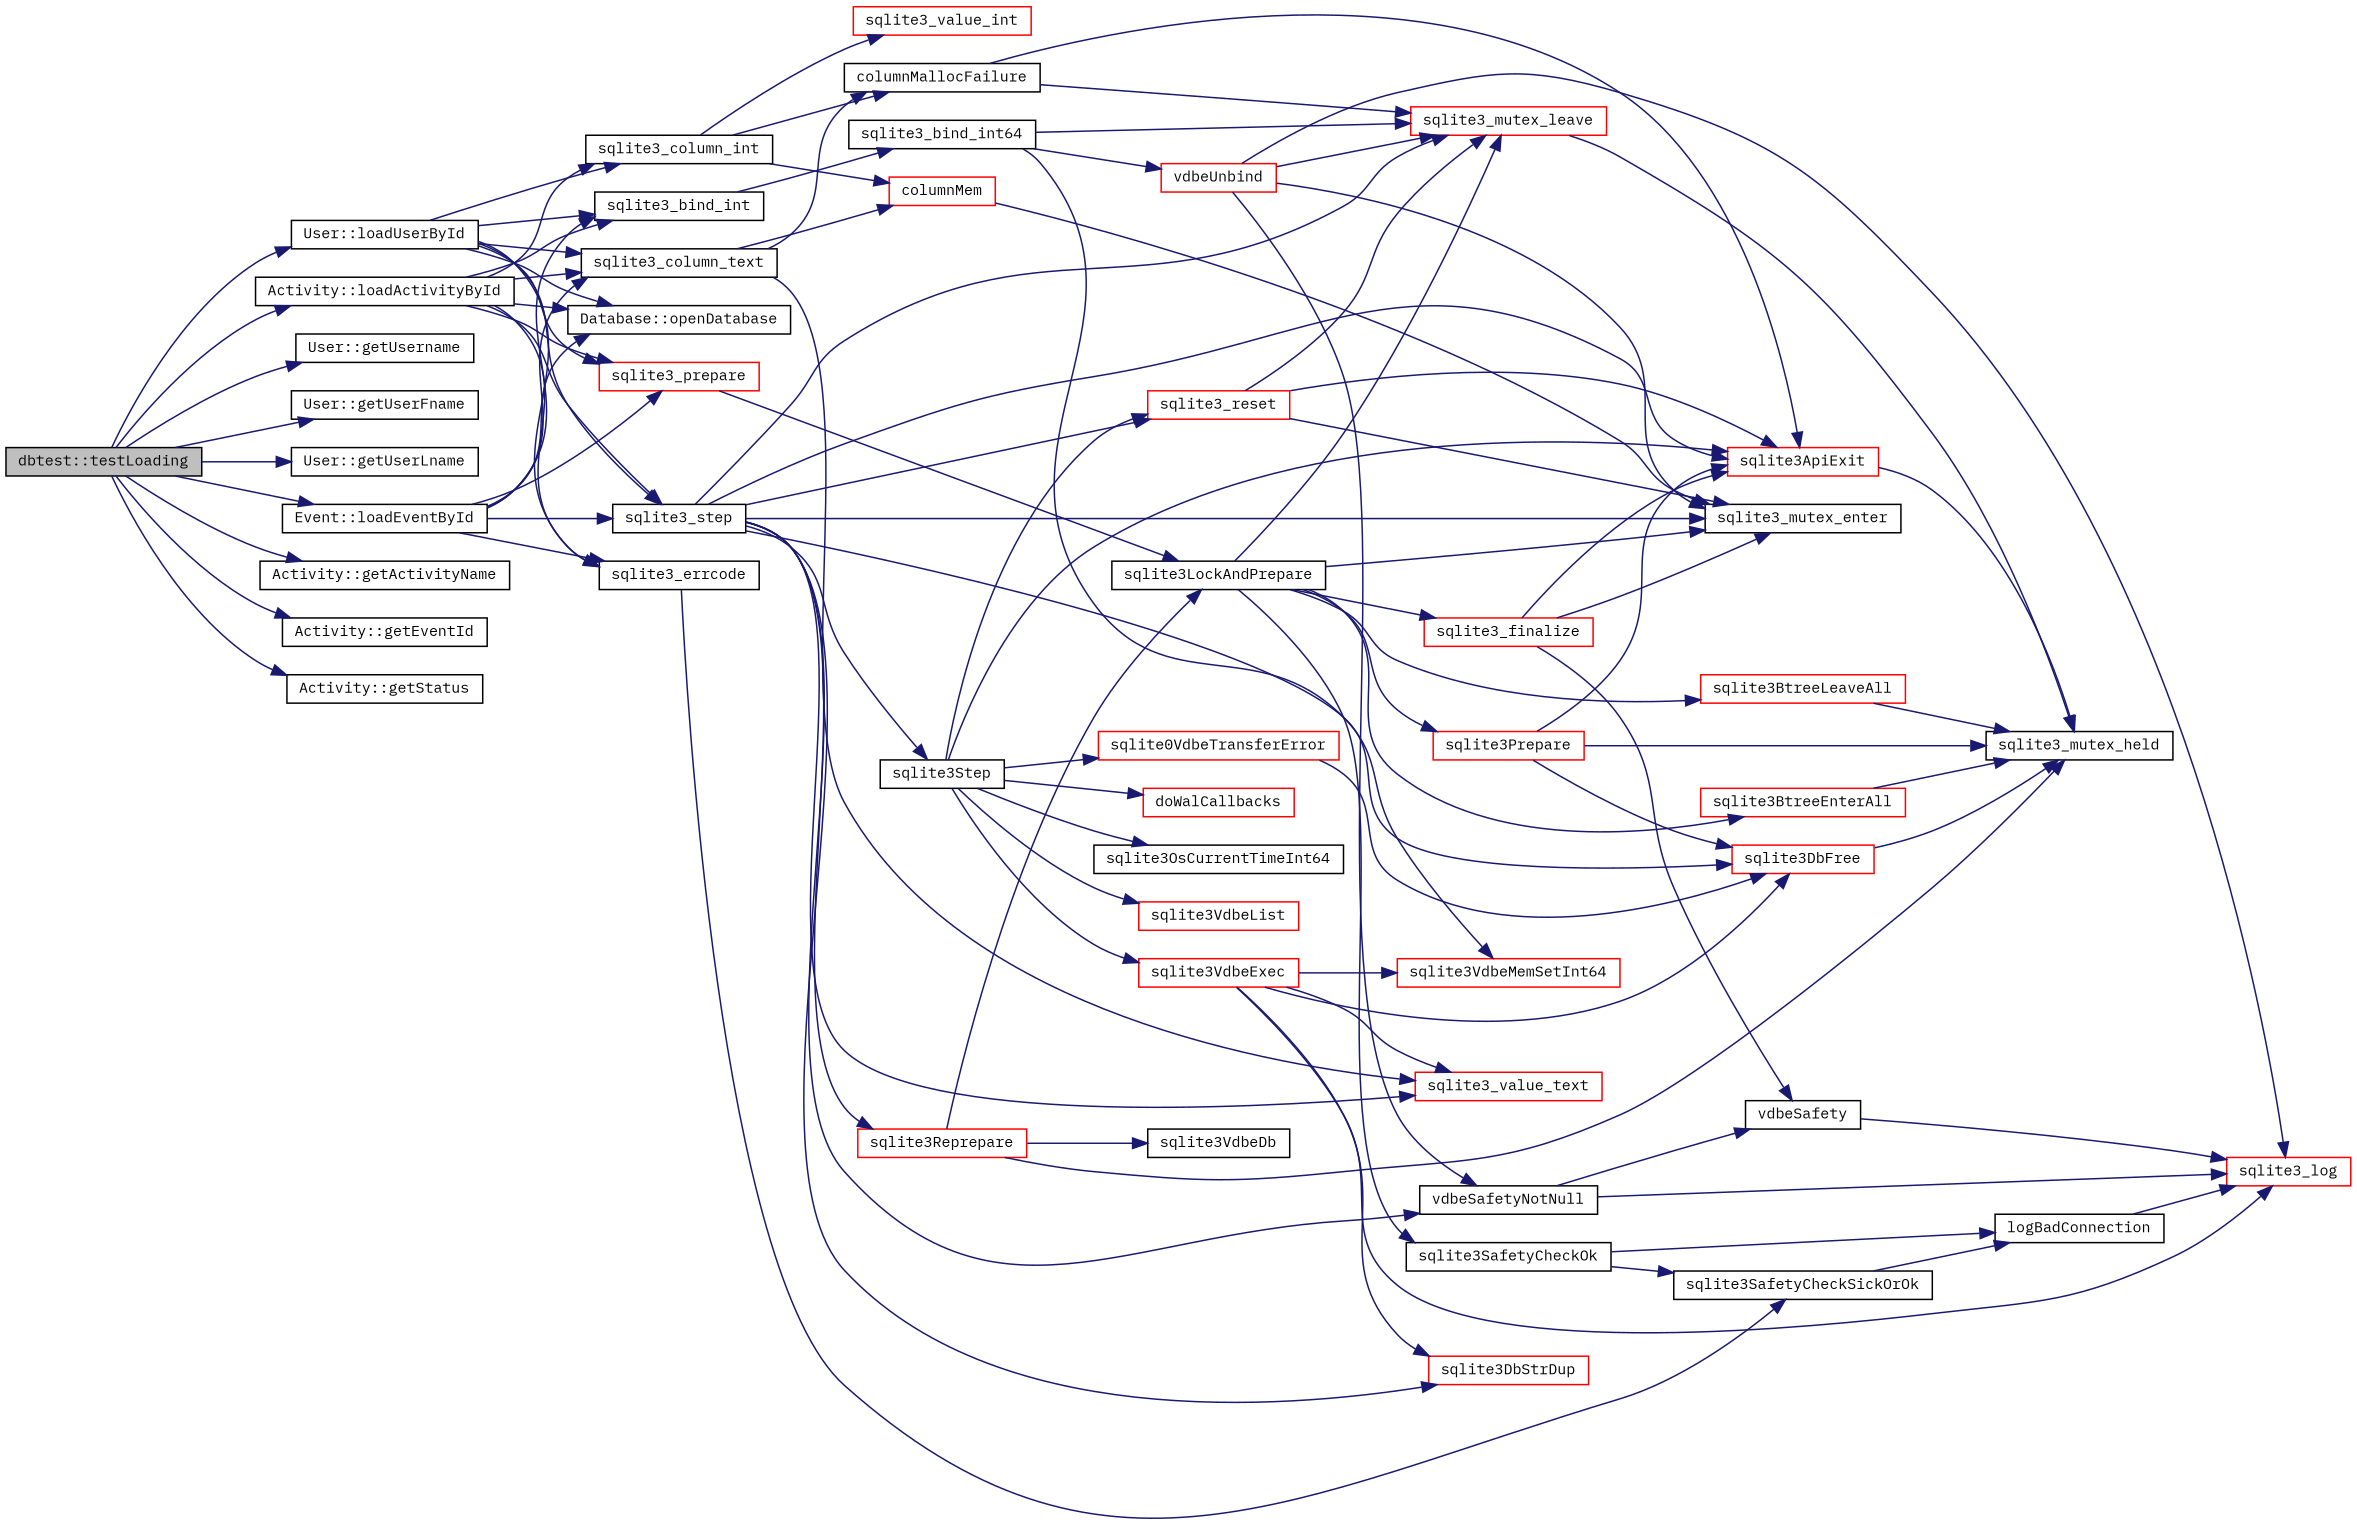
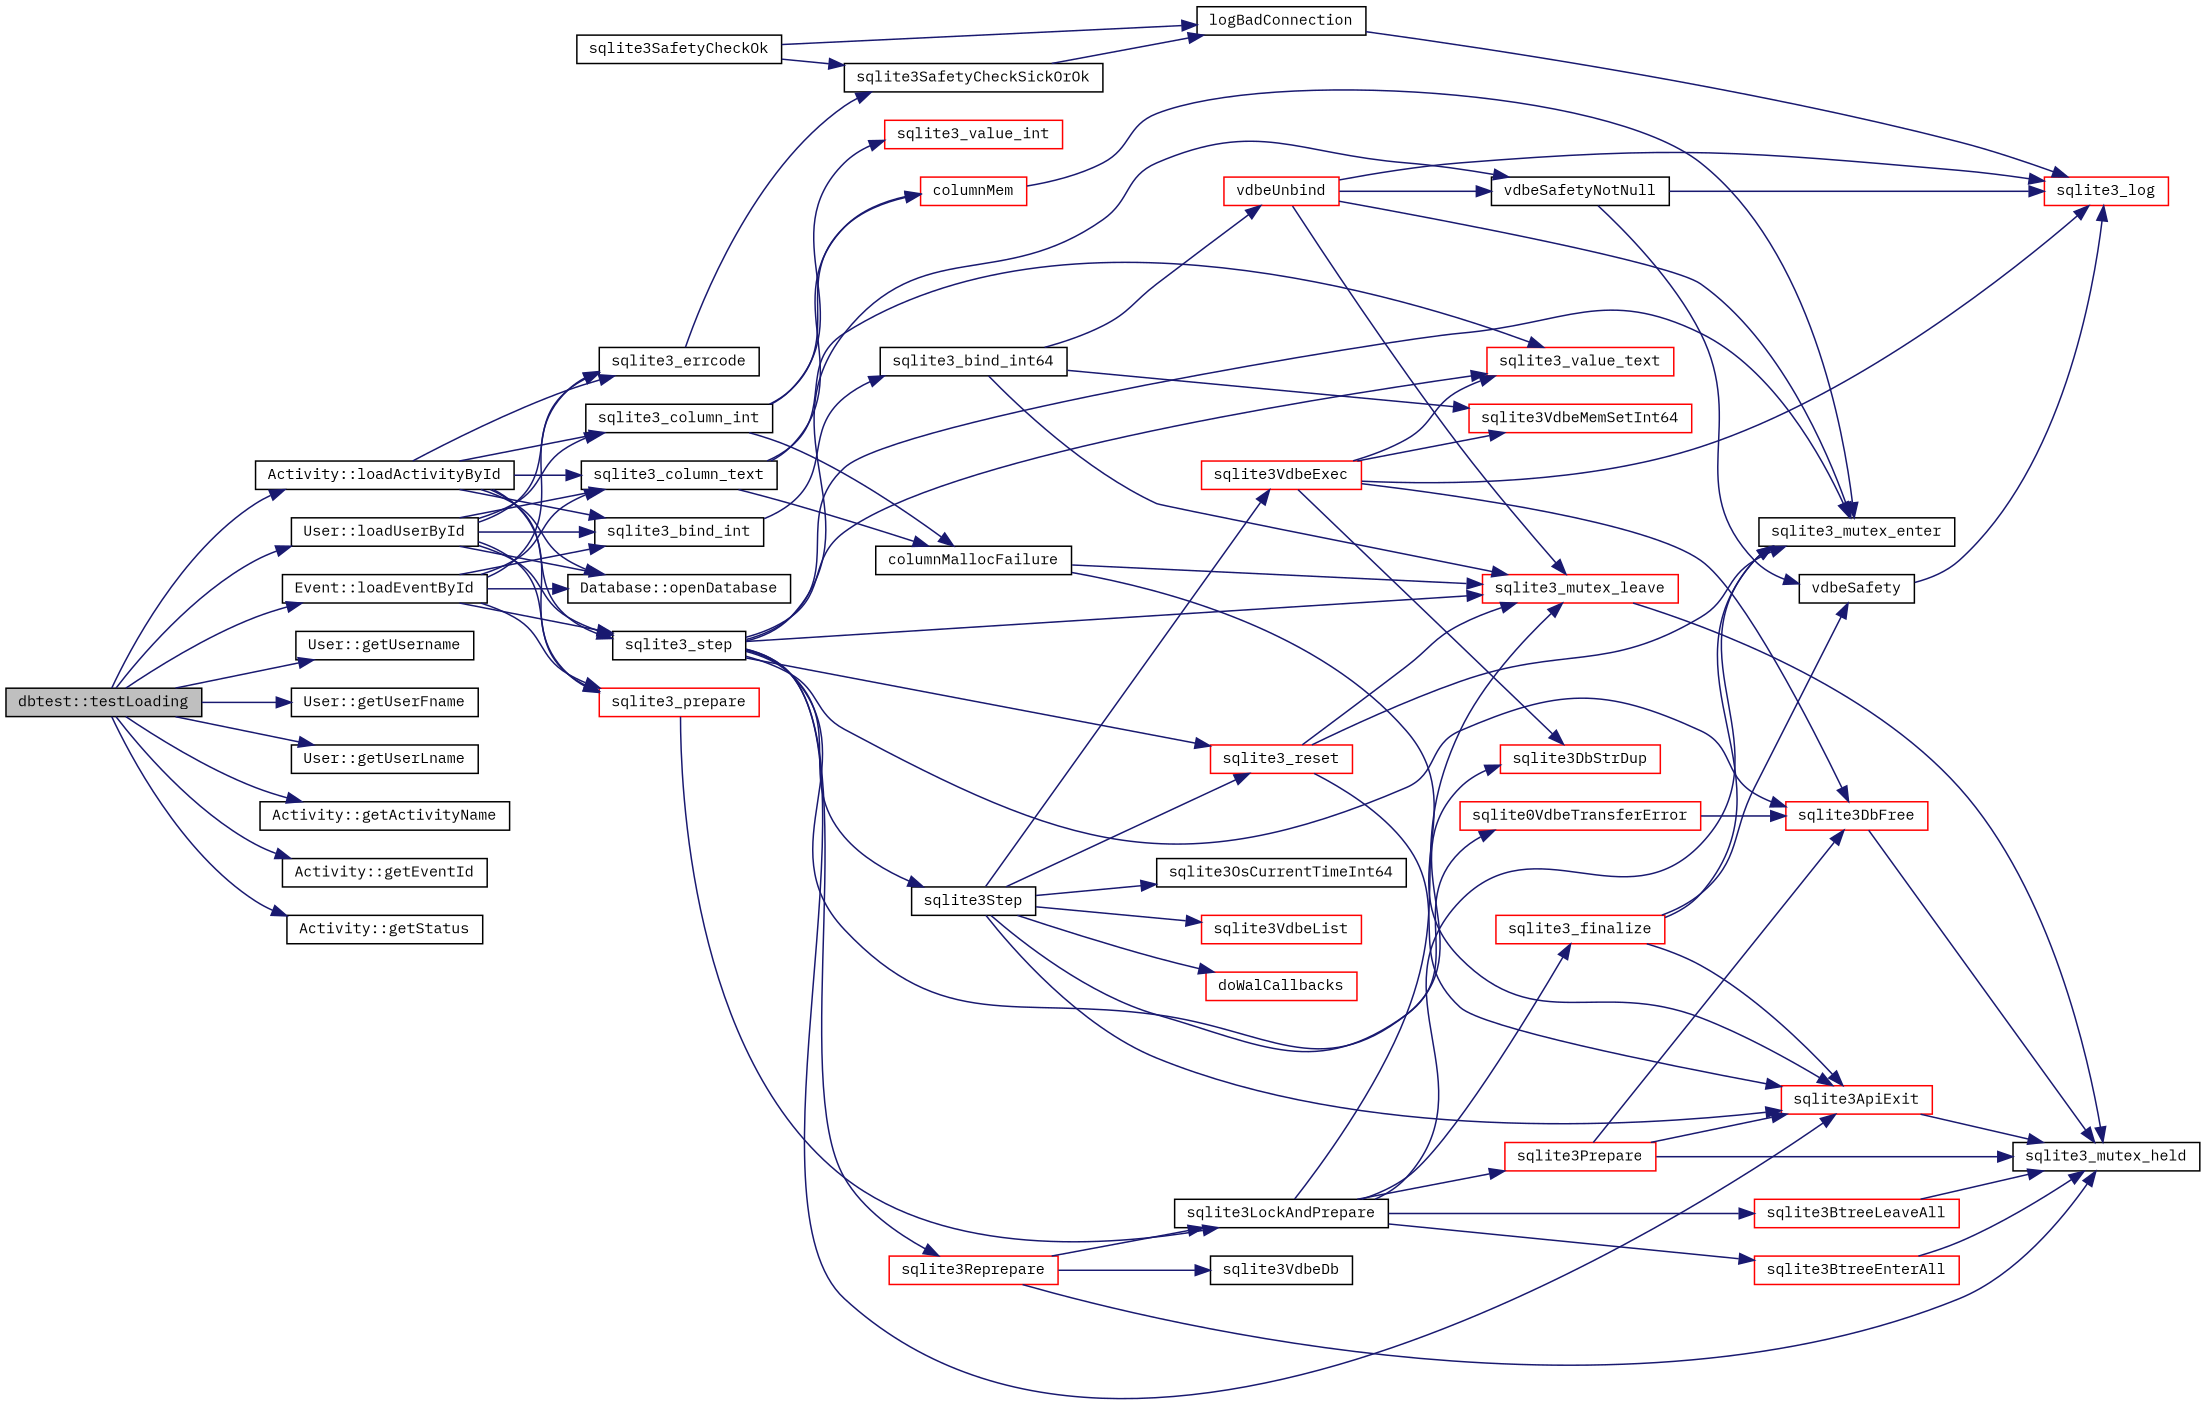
edge "sqlite3LockAndPrepare" -> "sqlite3SafetyCheckOk": removed
